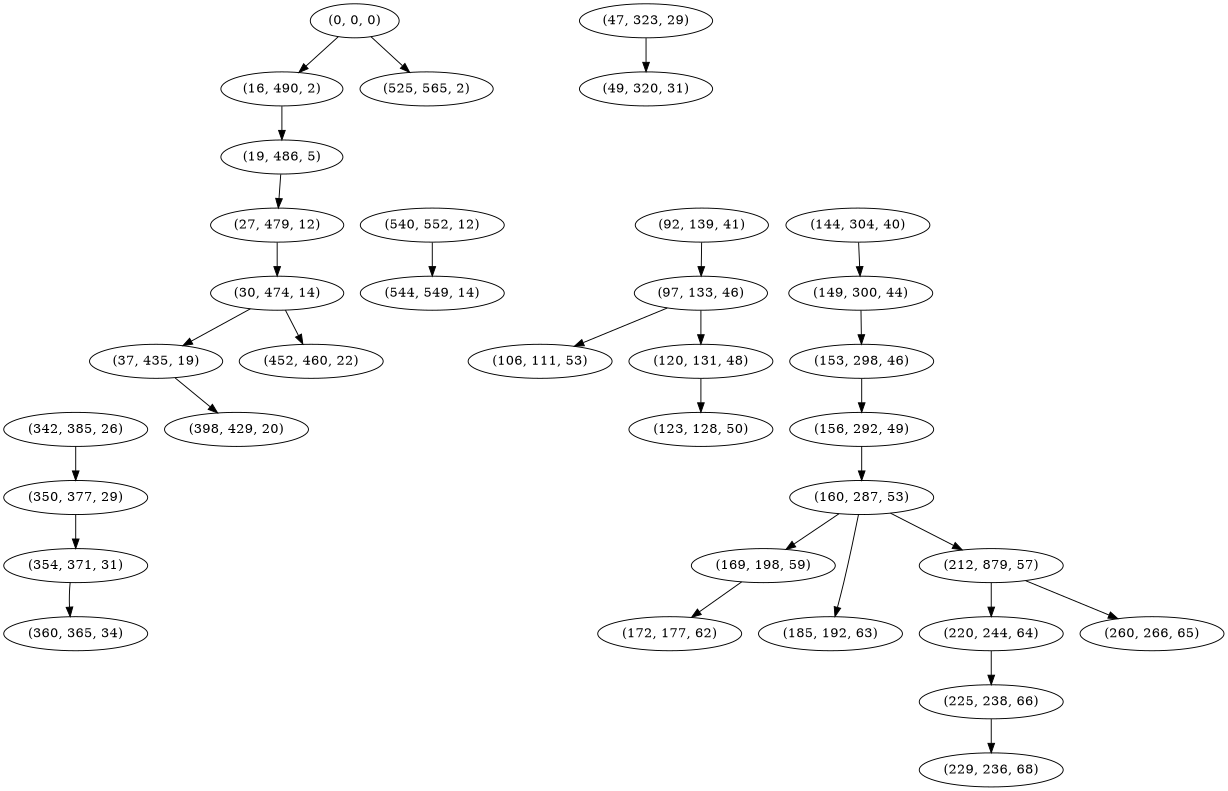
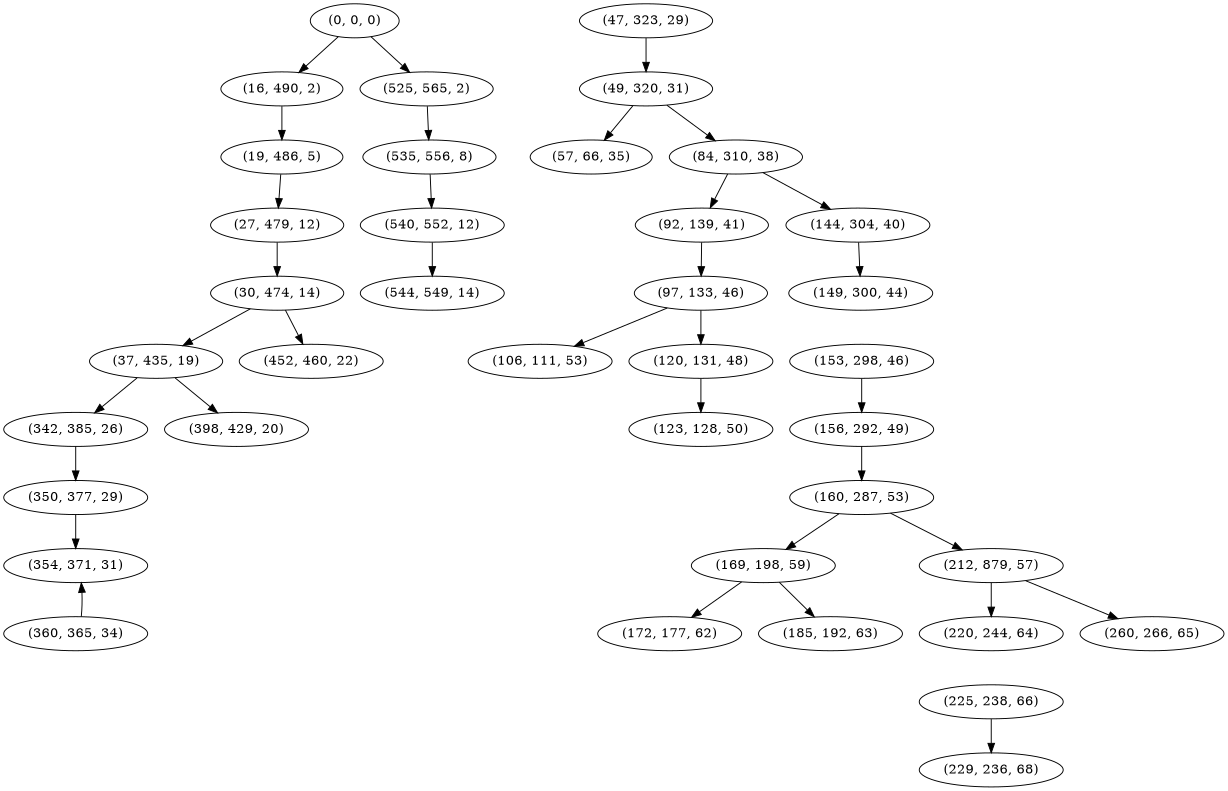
node "(535, 556, 8)": added
node "(57, 66, 35)": added
node "(84, 310, 38)": added
edge "(149, 300, 44)" -> "(153, 298, 46)": removed
edge "(37, 435, 19)" -> "(342, 385, 26)": added
edge "(160, 287, 53)" -> "(185, 192, 63)": now "(169, 198, 59)" -> "(185, 192, 63)"
edge "(354, 371, 31)" -> "(360, 365, 34)": reversed
edge "(220, 244, 64)" -> "(225, 238, 66)": removed
